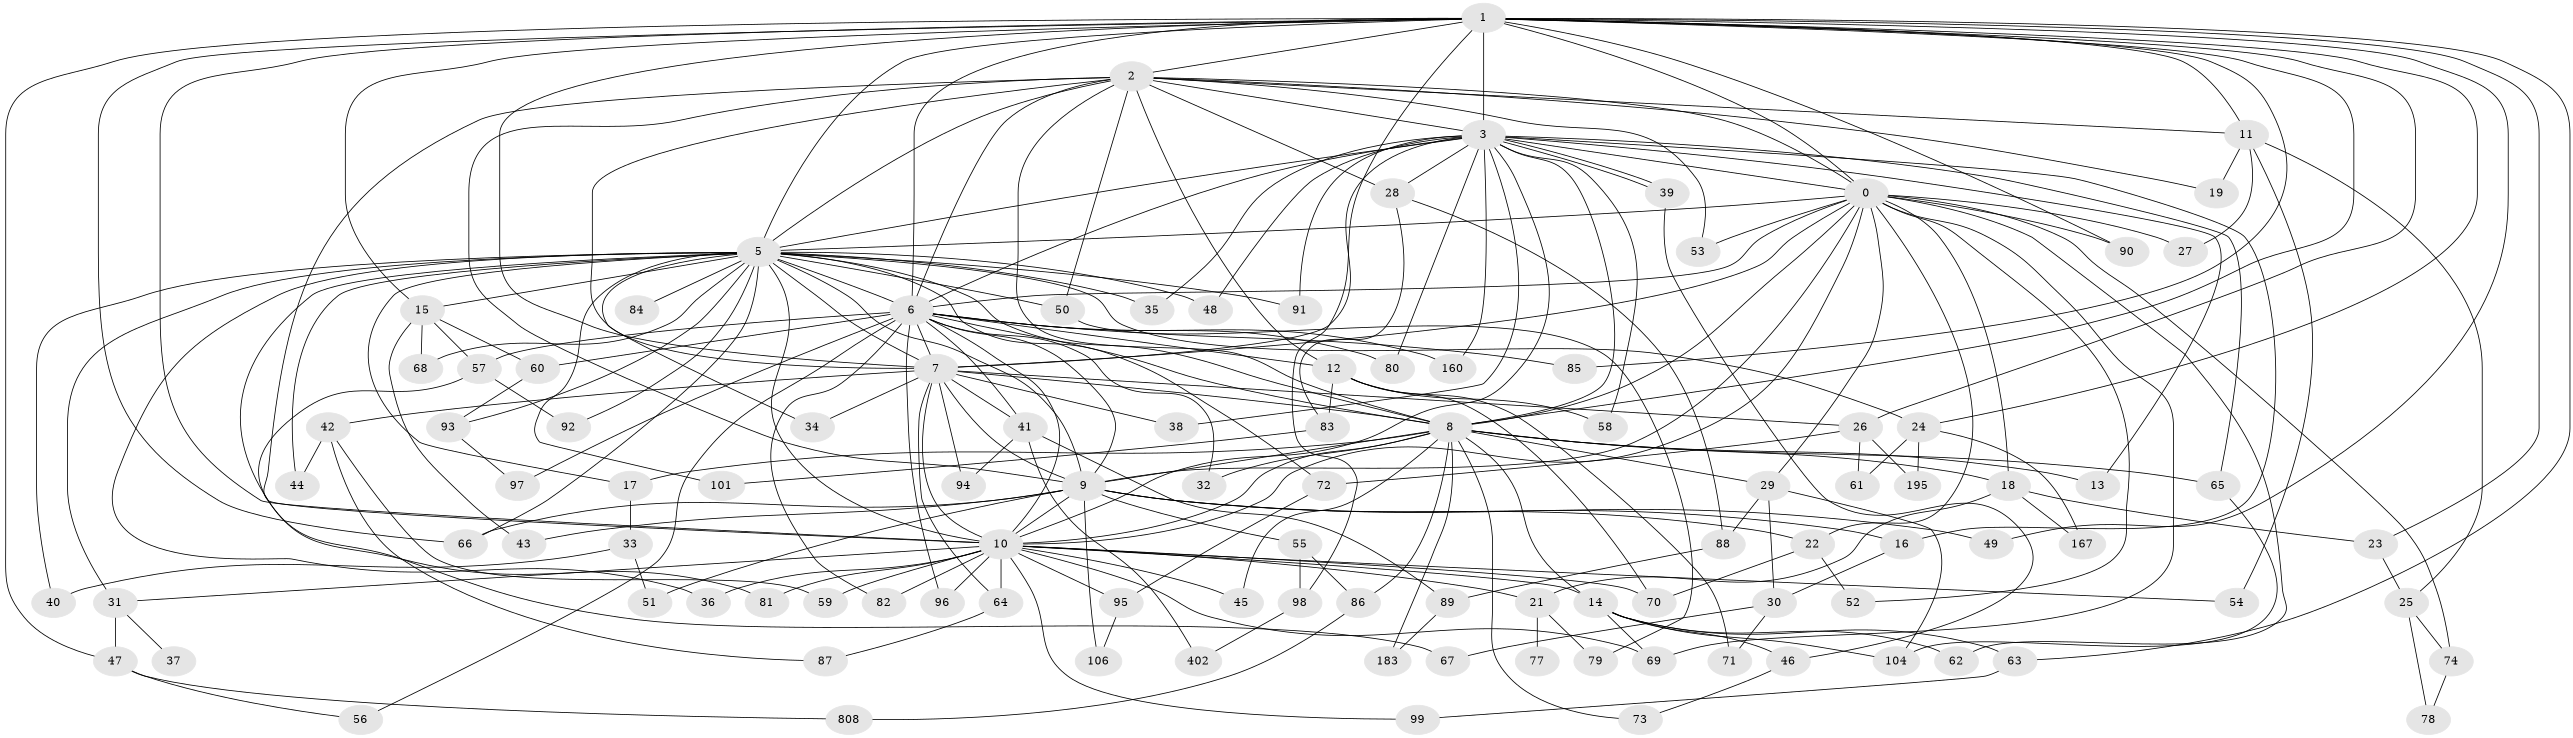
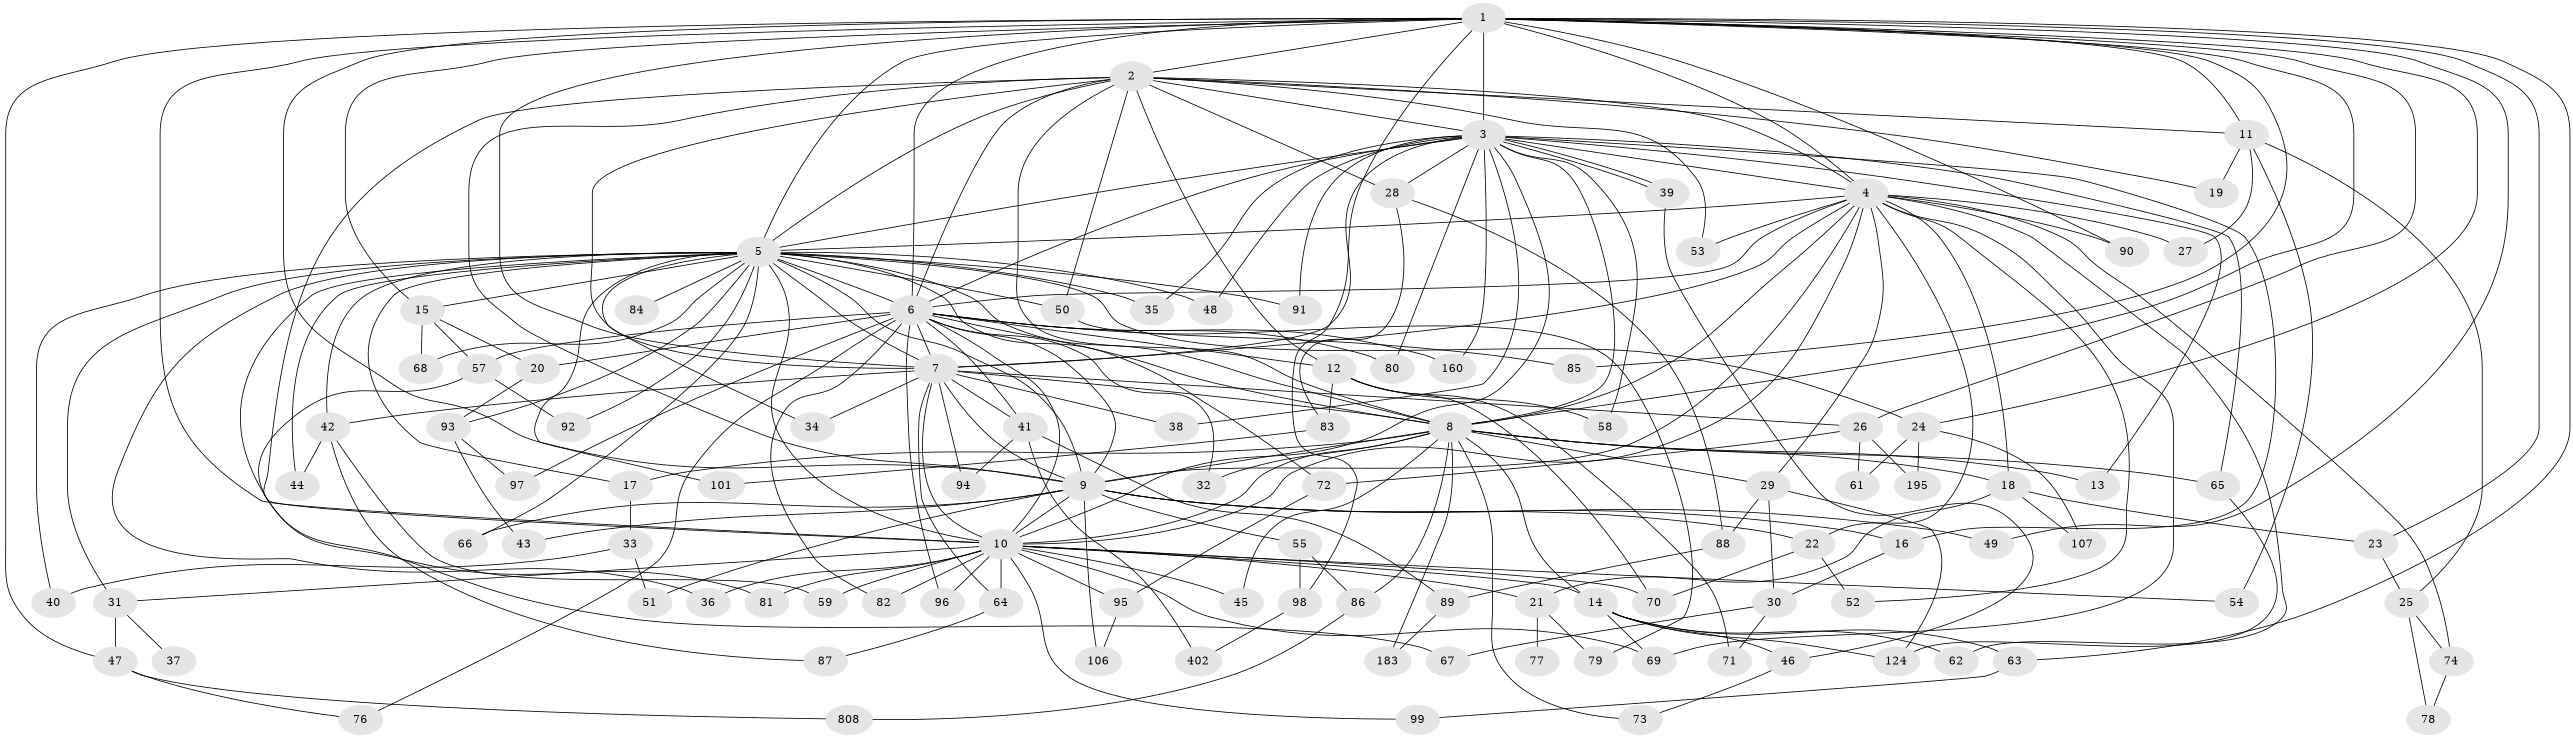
edge "1" -- "66": now "1" -- "9"
node "0": label "0" -> "4"
edge "5" -- "42": added
node "60": label "60" -> "20"
edge "15" -- "43": now "93" -- "43"
node "167": label "167" -> "107"
node "104": label "104" -> "124"
node "56": label "56" -> "76"
